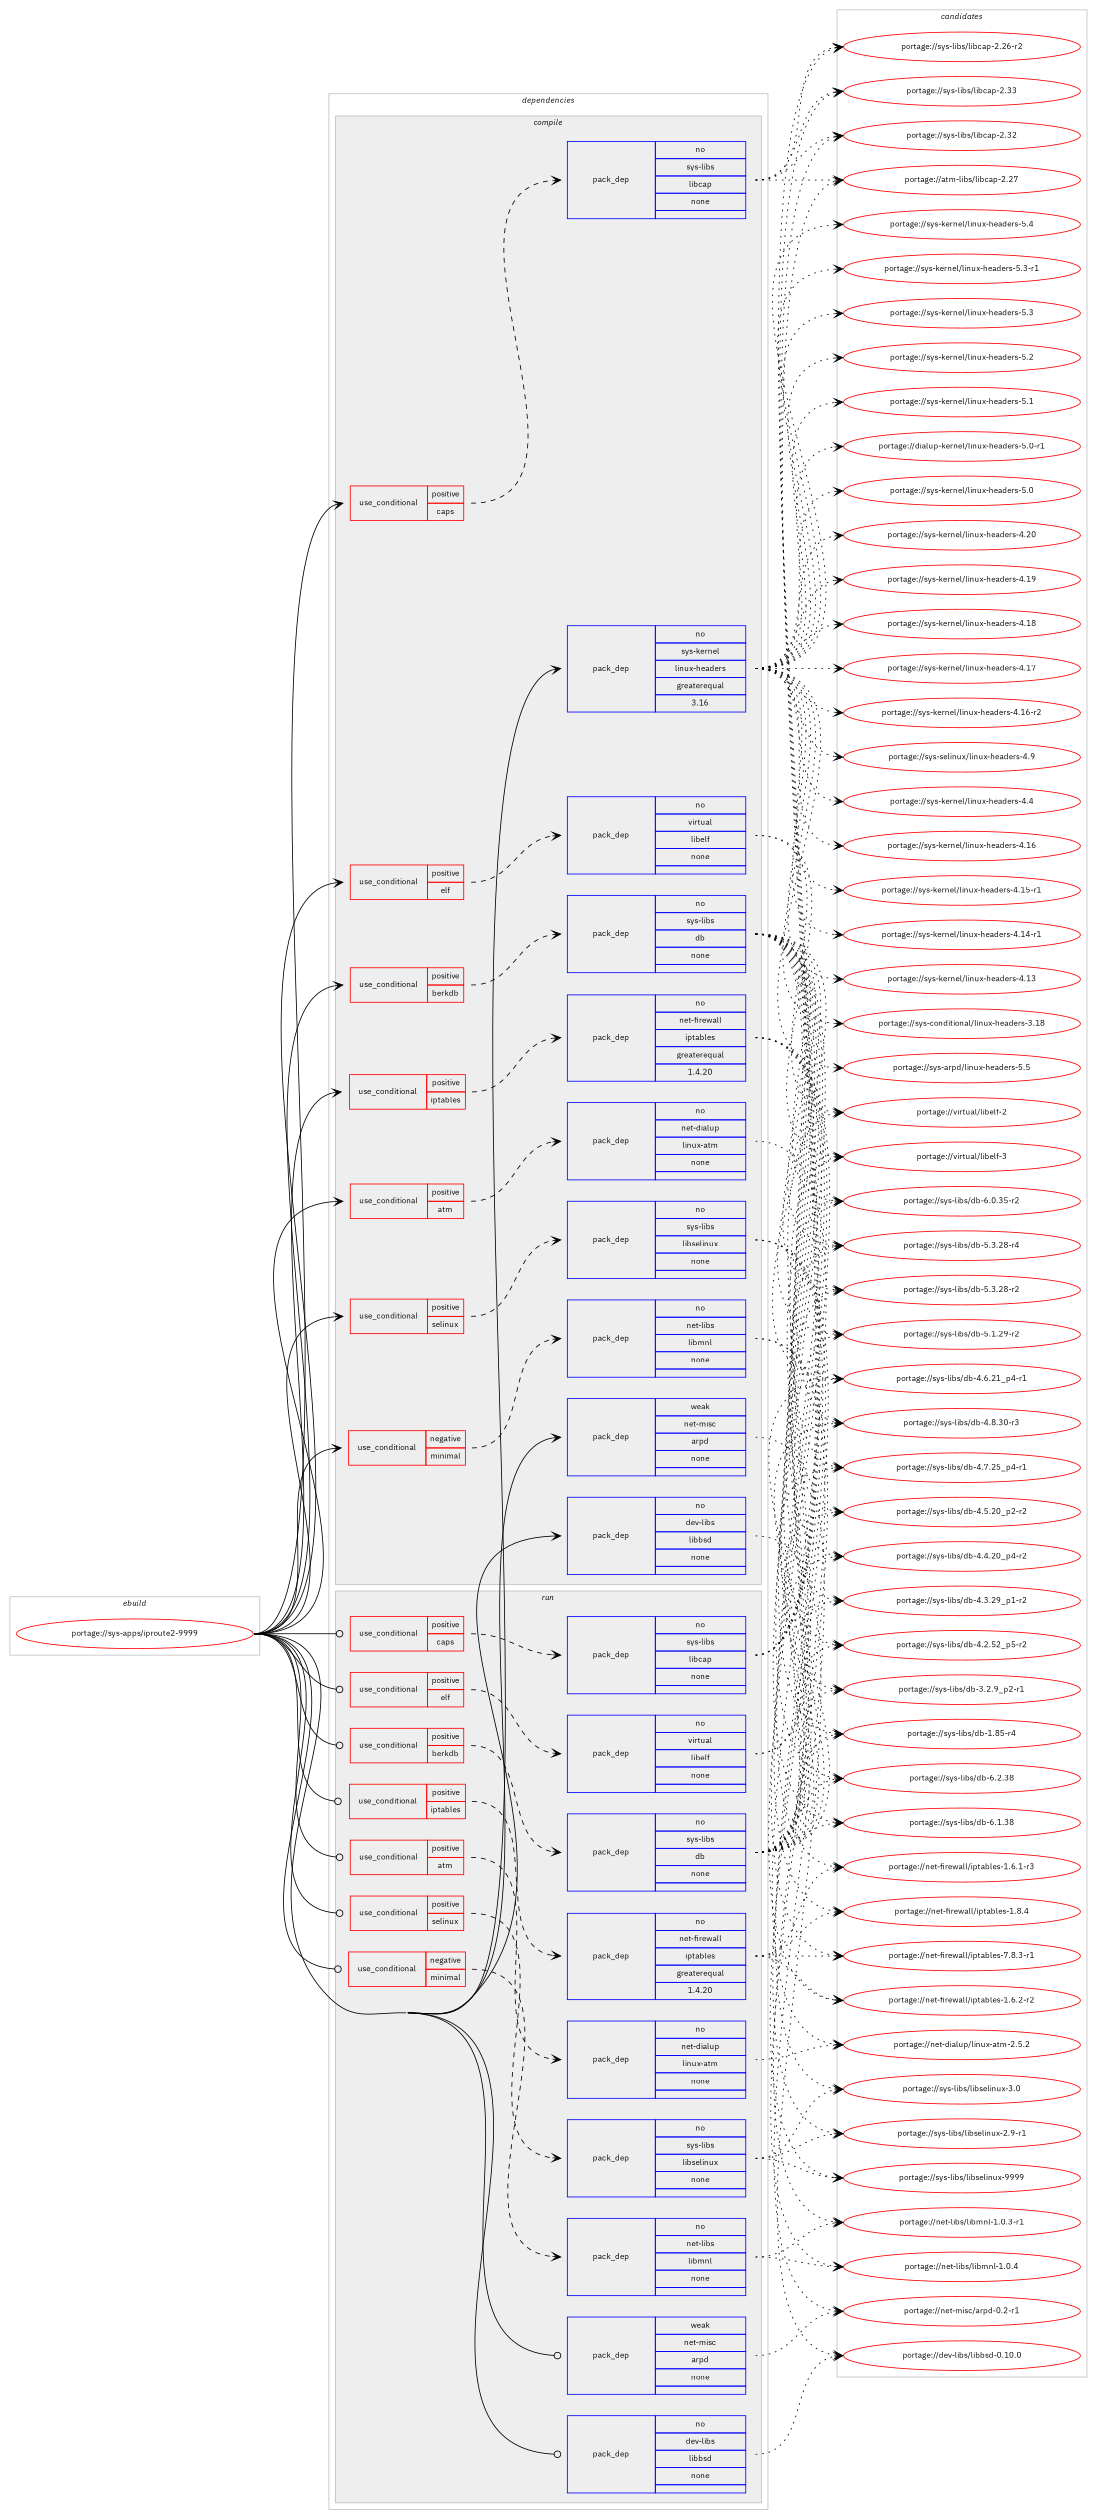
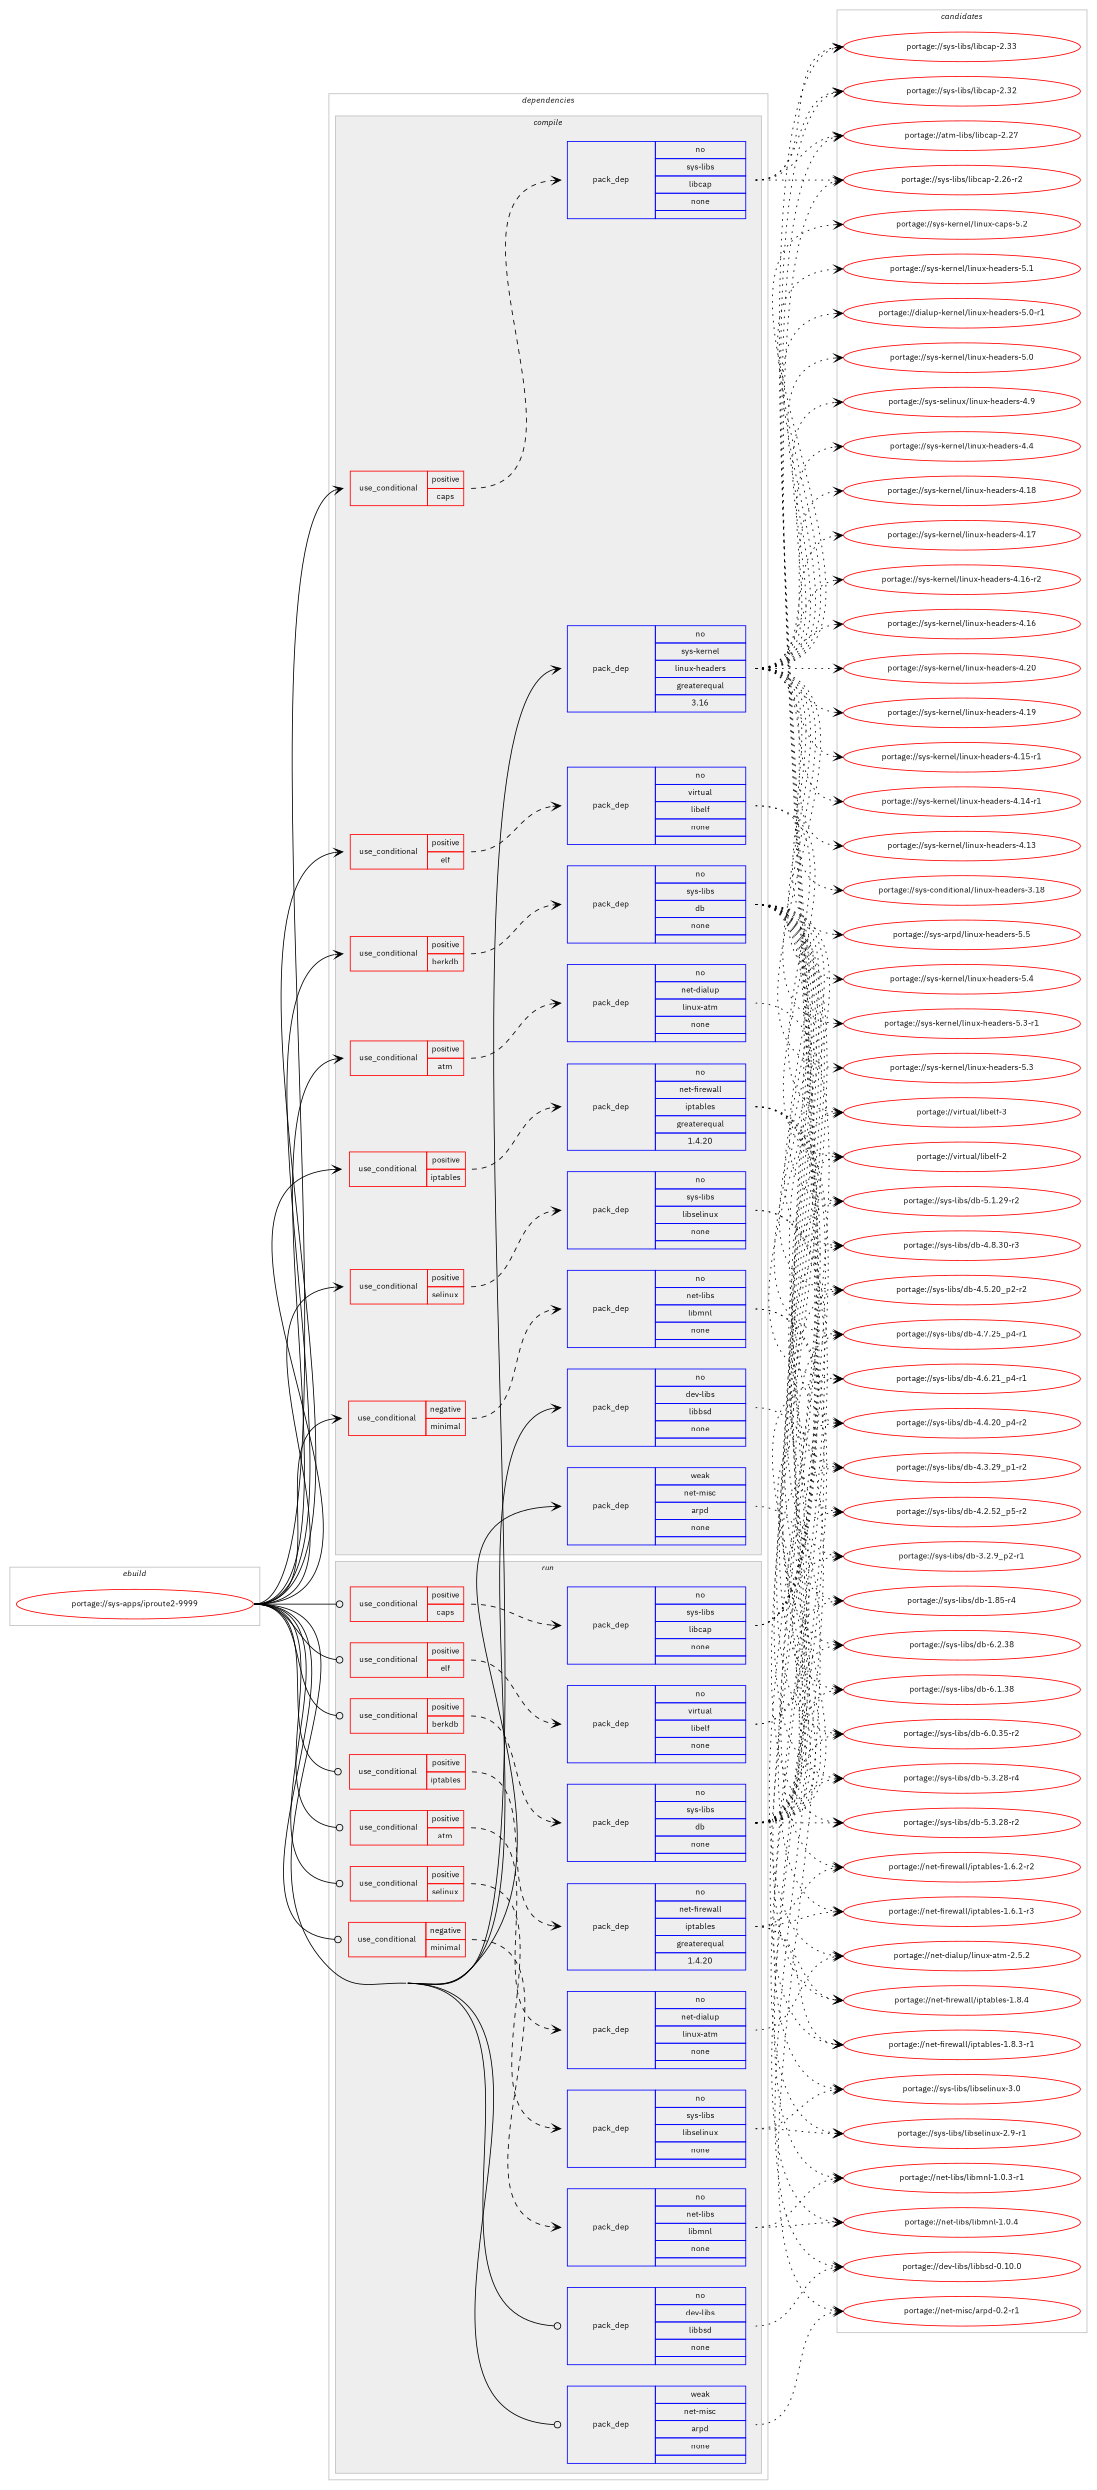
node "portage://sys-kernel/linux-headers-5.2": label "portage://sys-kernel/linux-headers-5.2" -> "portage://sys-kernel/linux-caps-5.2"
node "portage://net-firewall/iptables-7.8.3-r1": label "portage://net-firewall/iptables-7.8.3-r1" -> "portage://net-firewall/iptables-1.8.3-r1"
node "portage://sys-libs/libselinux-9999": removed
